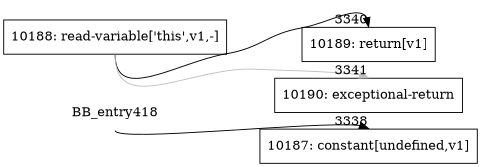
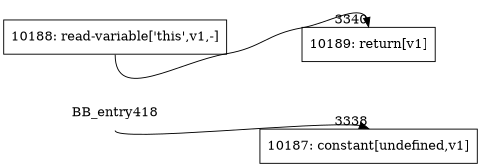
node "10190: exceptional-return": removed
